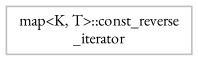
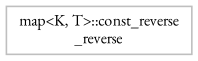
node "map<K, T>::const_reverse _iterator": label "map<K, T>::const_reverse _iterator" -> "map<K, T>::const_reverse _reverse"
